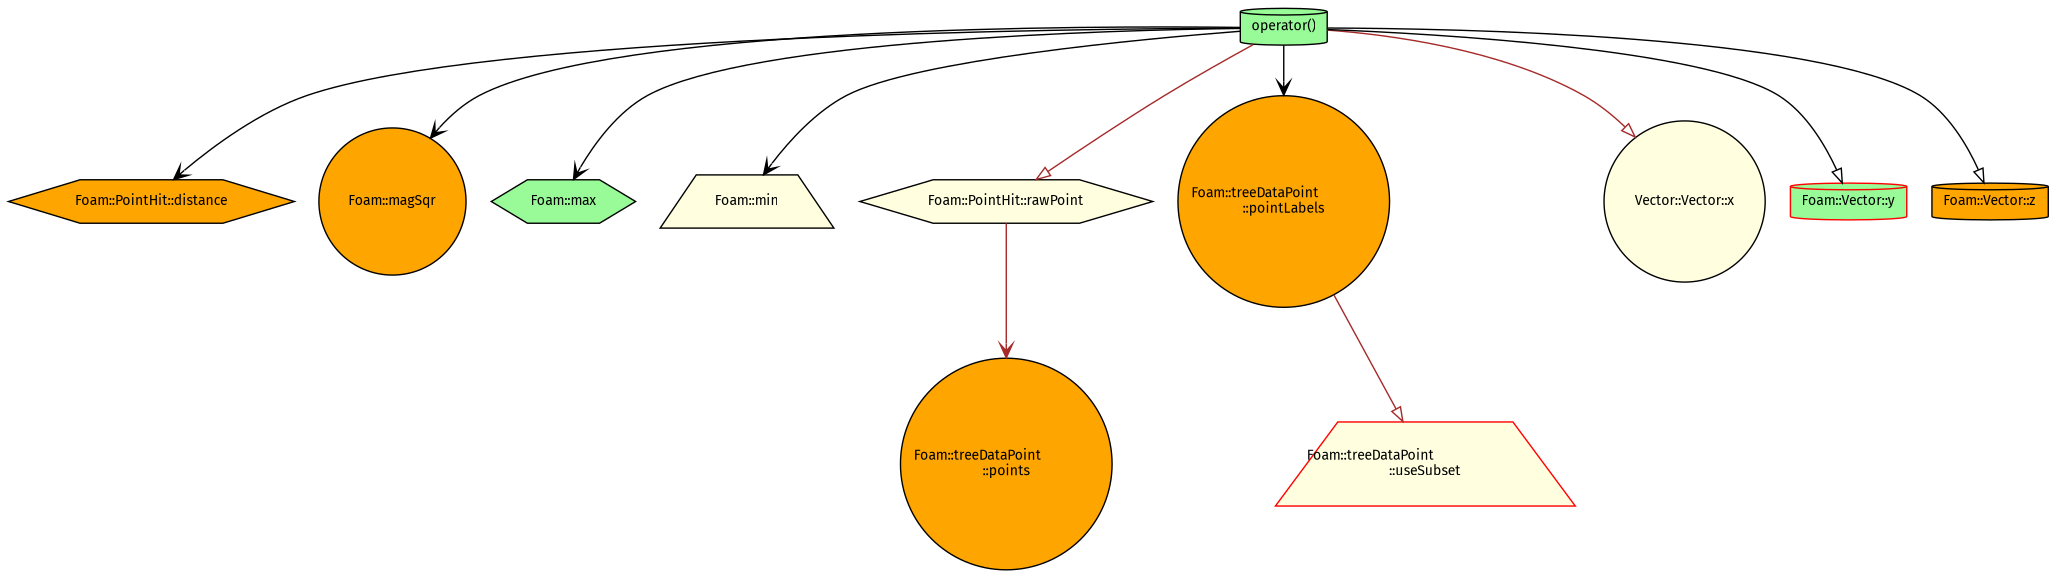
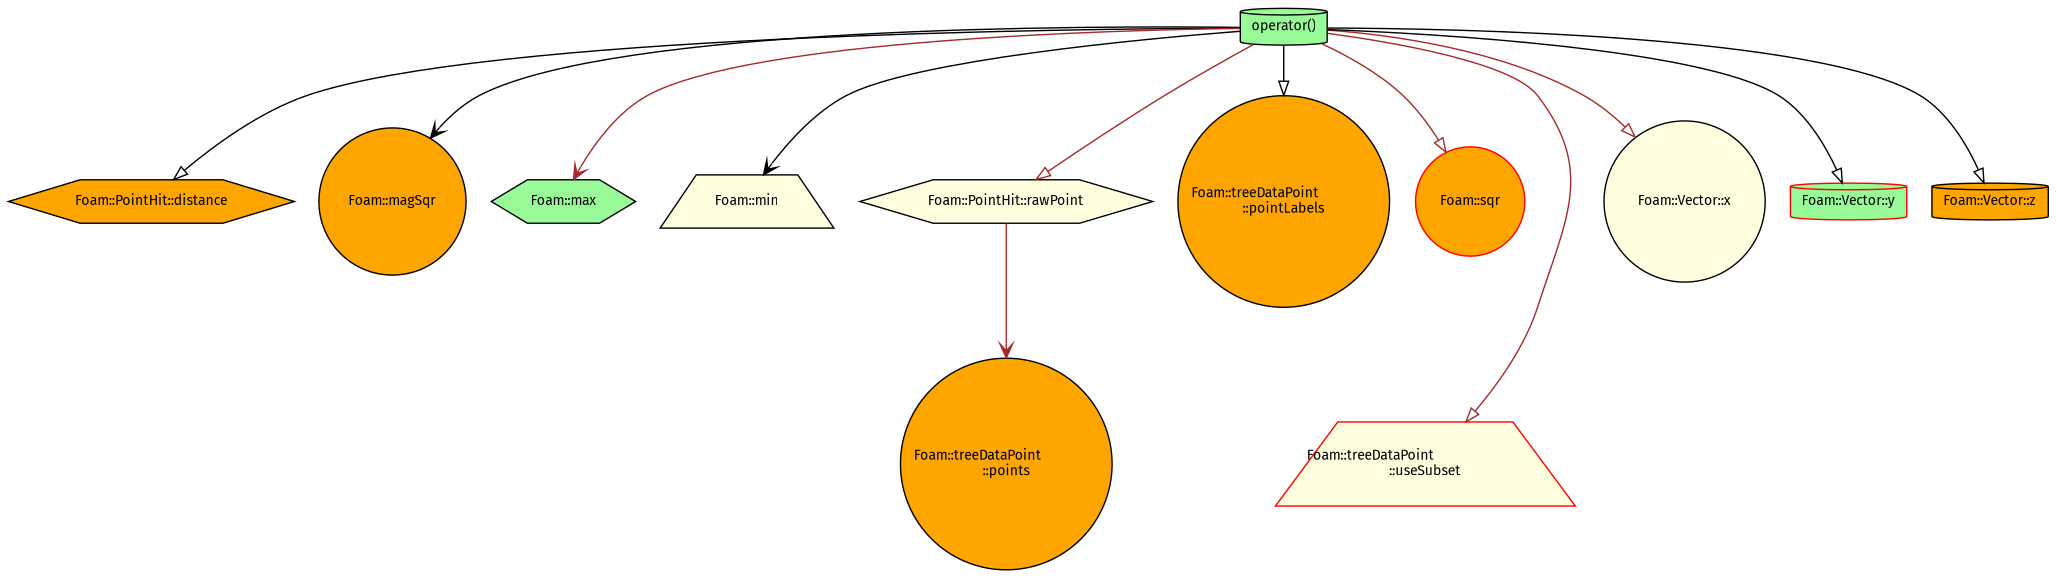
edge "operator()" -> "Foam::max": color black -> brown
edge "operator()" -> "Foam::PointHit::distance": arrowhead vee -> onormal
edge "operator()" -> "Foam::treeDataPoint ::pointLabels": arrowhead vee -> onormal
node "Foam::sqr": added
node "Vector::Vector::x": label "Vector::Vector::x" -> "Foam::Vector::x"
edge "Foam::treeDataPoint ::pointLabels" -> "Foam::treeDataPoint ::useSubset": now "operator()" -> "Foam::treeDataPoint ::useSubset"
